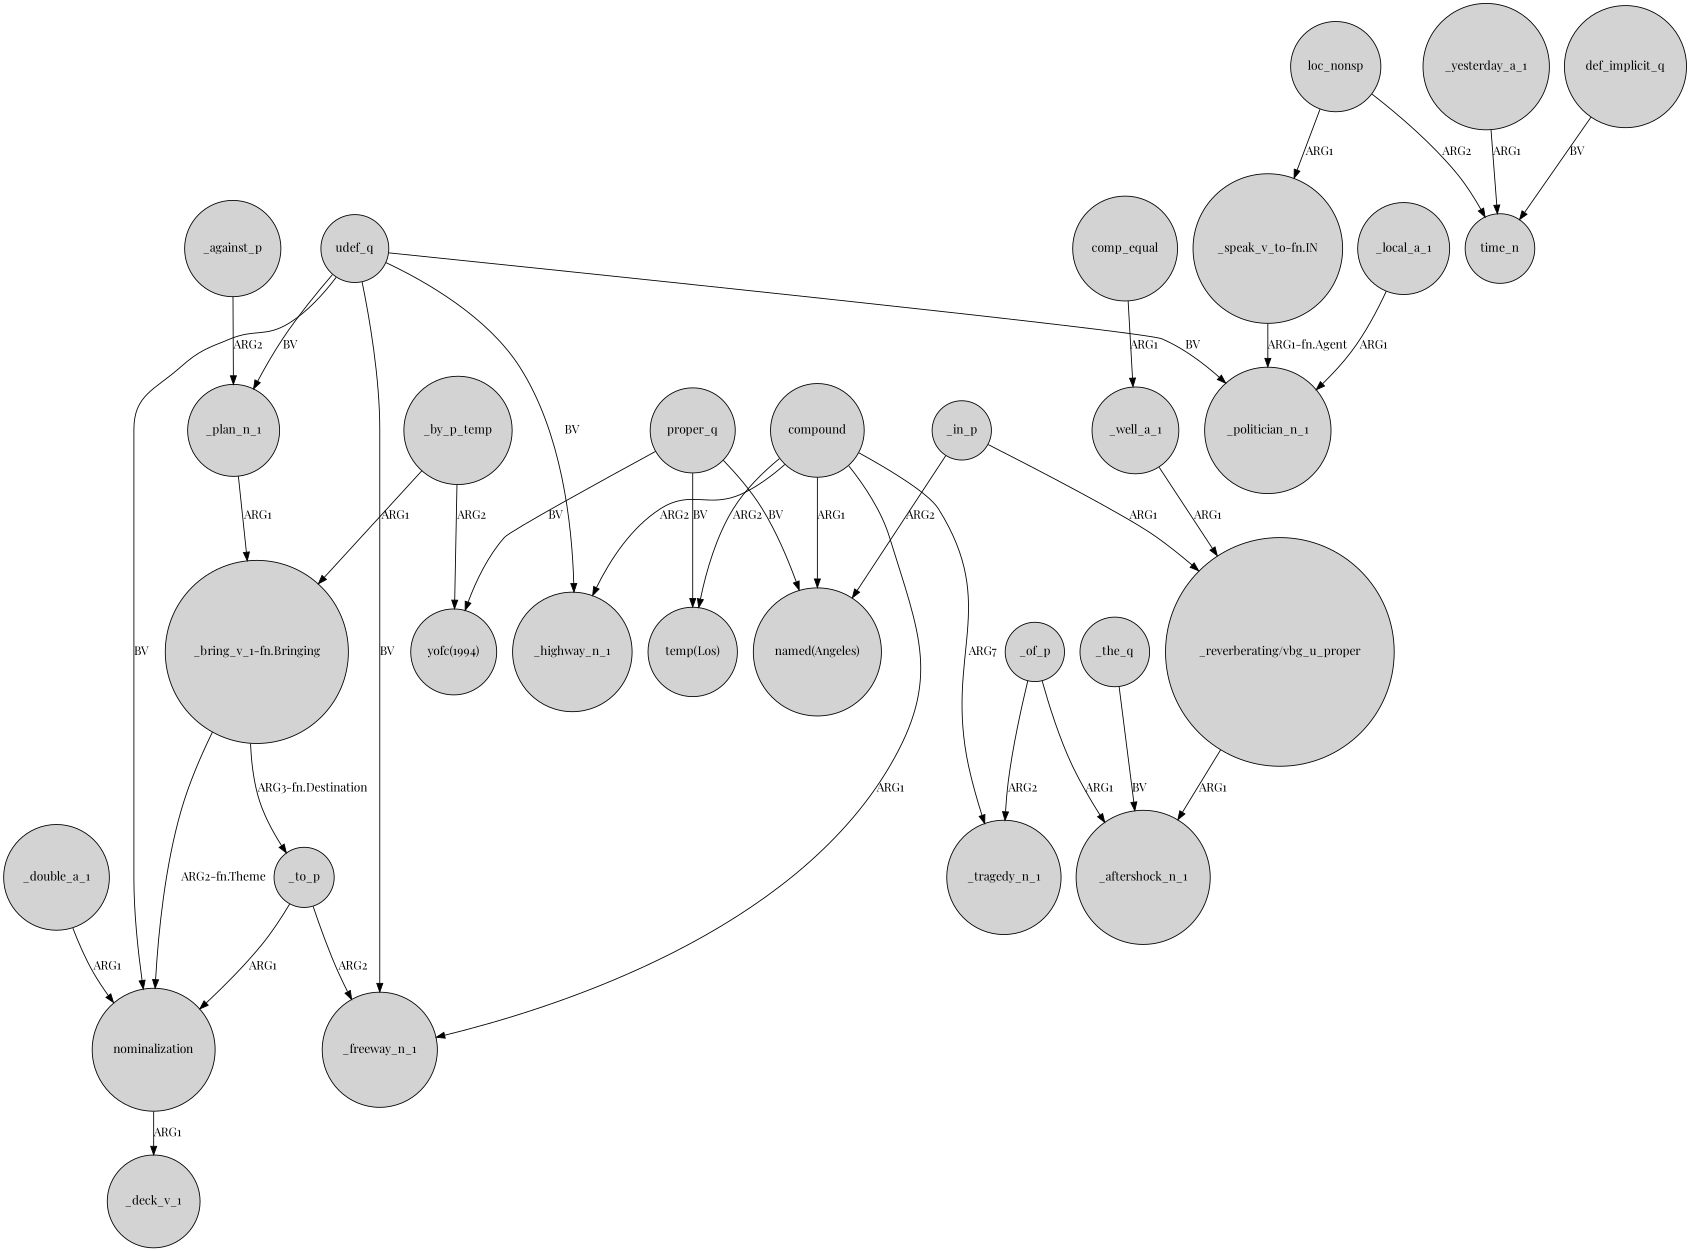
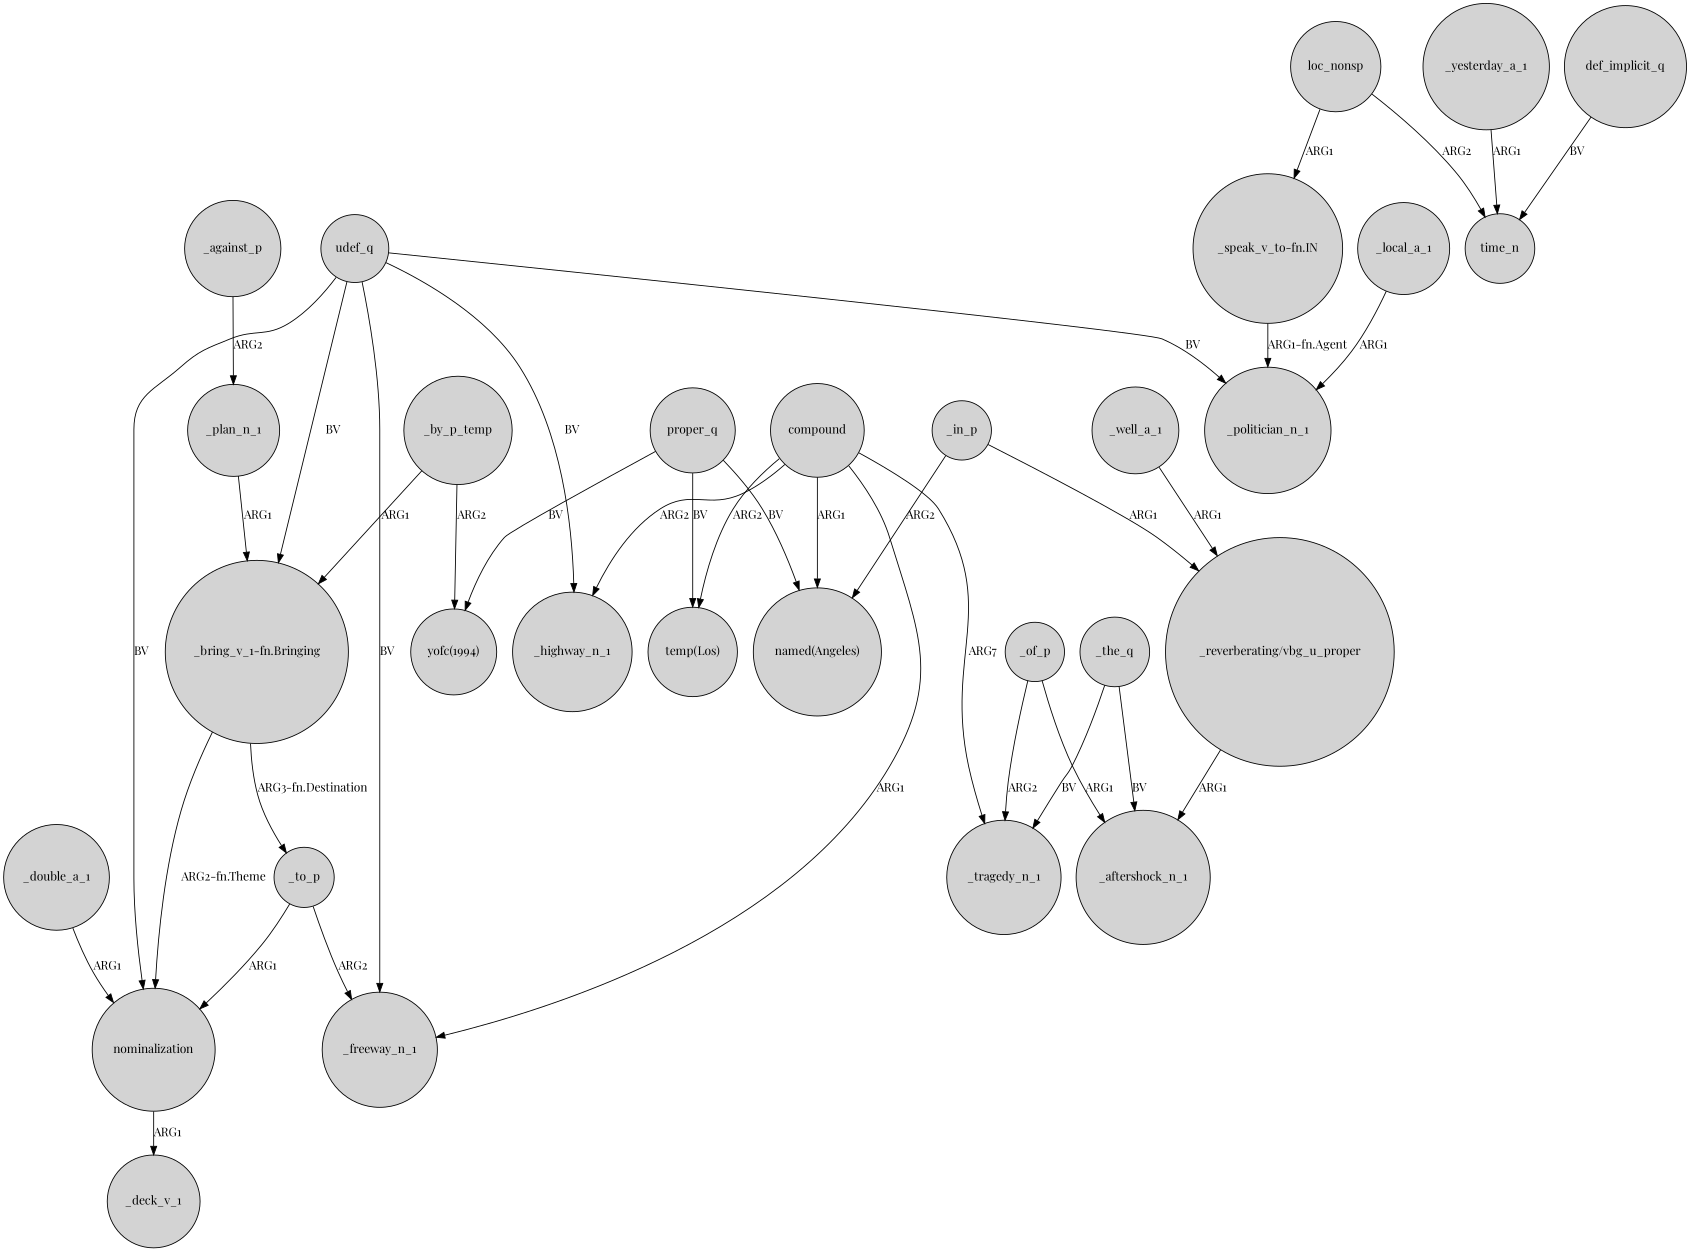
node "comp_equal": removed
edge "udef_q" -> "_plan_n_1": now "udef_q" -> "_bring_v_1-fn.Bringing"
edge "_the_q" -> "_tragedy_n_1": added, label "BV"
